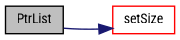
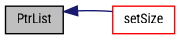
edge "PtrList" -> "setSize": reversed
